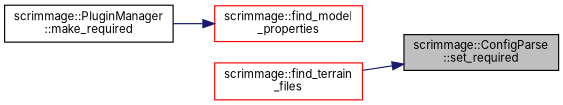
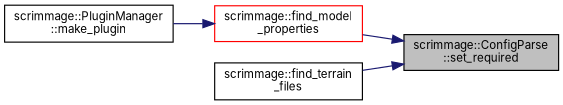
node "scrimmage::PluginManager ::make_required": label "scrimmage::PluginManager ::make_required" -> "scrimmage::PluginManager ::make_plugin"
edge "scrimmage::find_model _properties" -> "scrimmage::ConfigParse ::set_required": added
node "scrimmage::find_terrain _files": color red -> black
